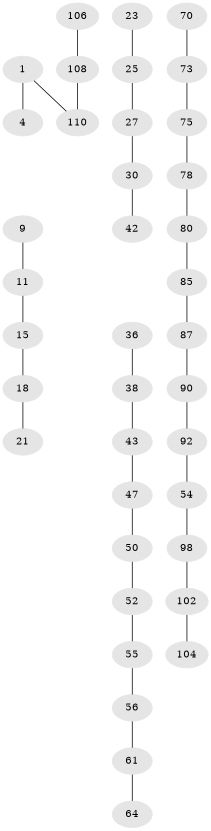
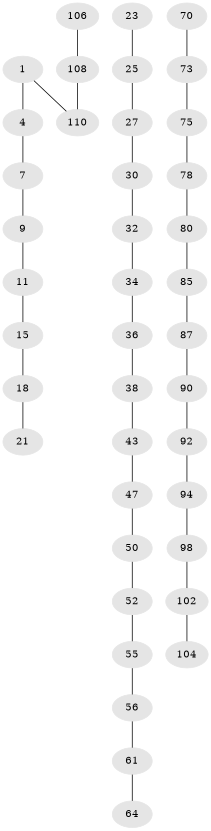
node "7": added
node "42": label "42" -> "32"
node "34": added
node "54": label "54" -> "94"
